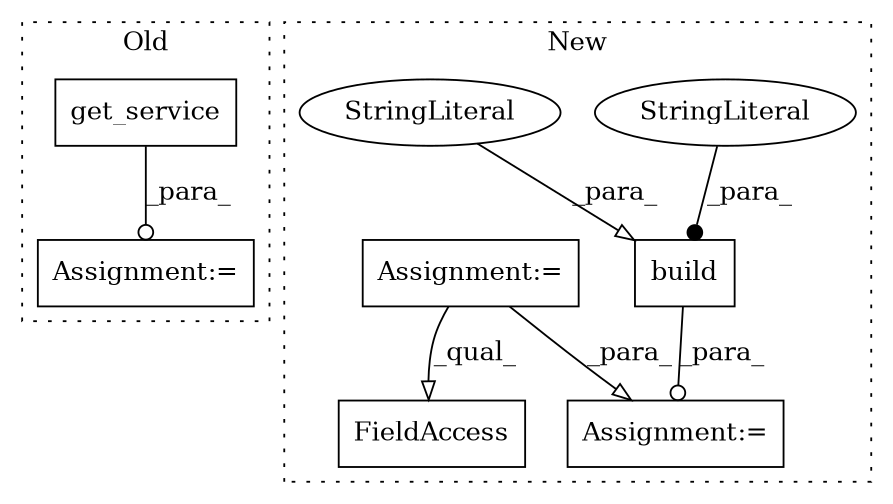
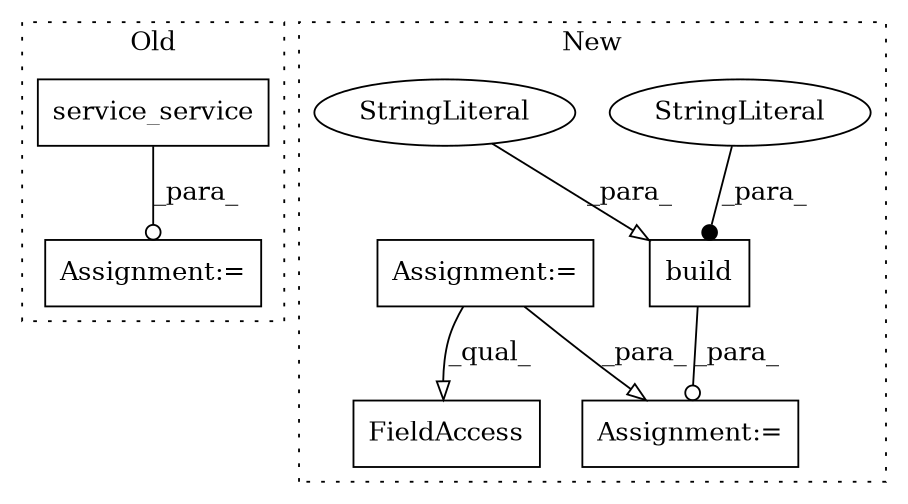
node "get_service": label "get_service" -> "service_service"
